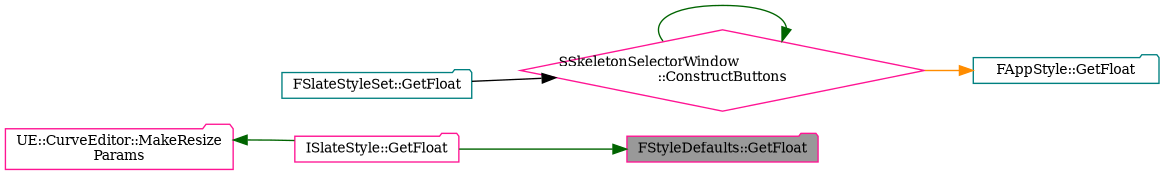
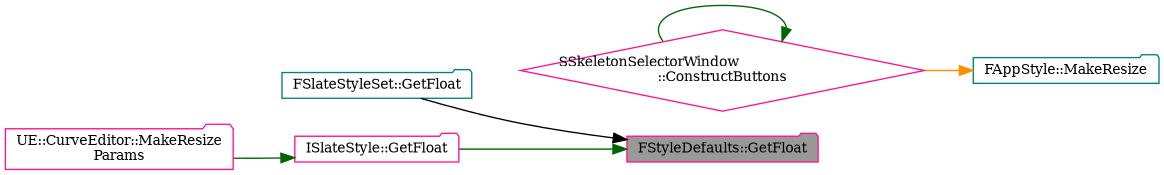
node "FAppStyle::GetFloat": label "FAppStyle::GetFloat" -> "FAppStyle::MakeResize"
edge "FSlateStyleSet::GetFloat" -> "SSkeletonSelectorWindow ::ConstructButtons": now "FSlateStyleSet::GetFloat" -> "FStyleDefaults::GetFloat"
edge "ISlateStyle::GetFloat" -> "UE::CurveEditor::MakeResize Params": reversed
